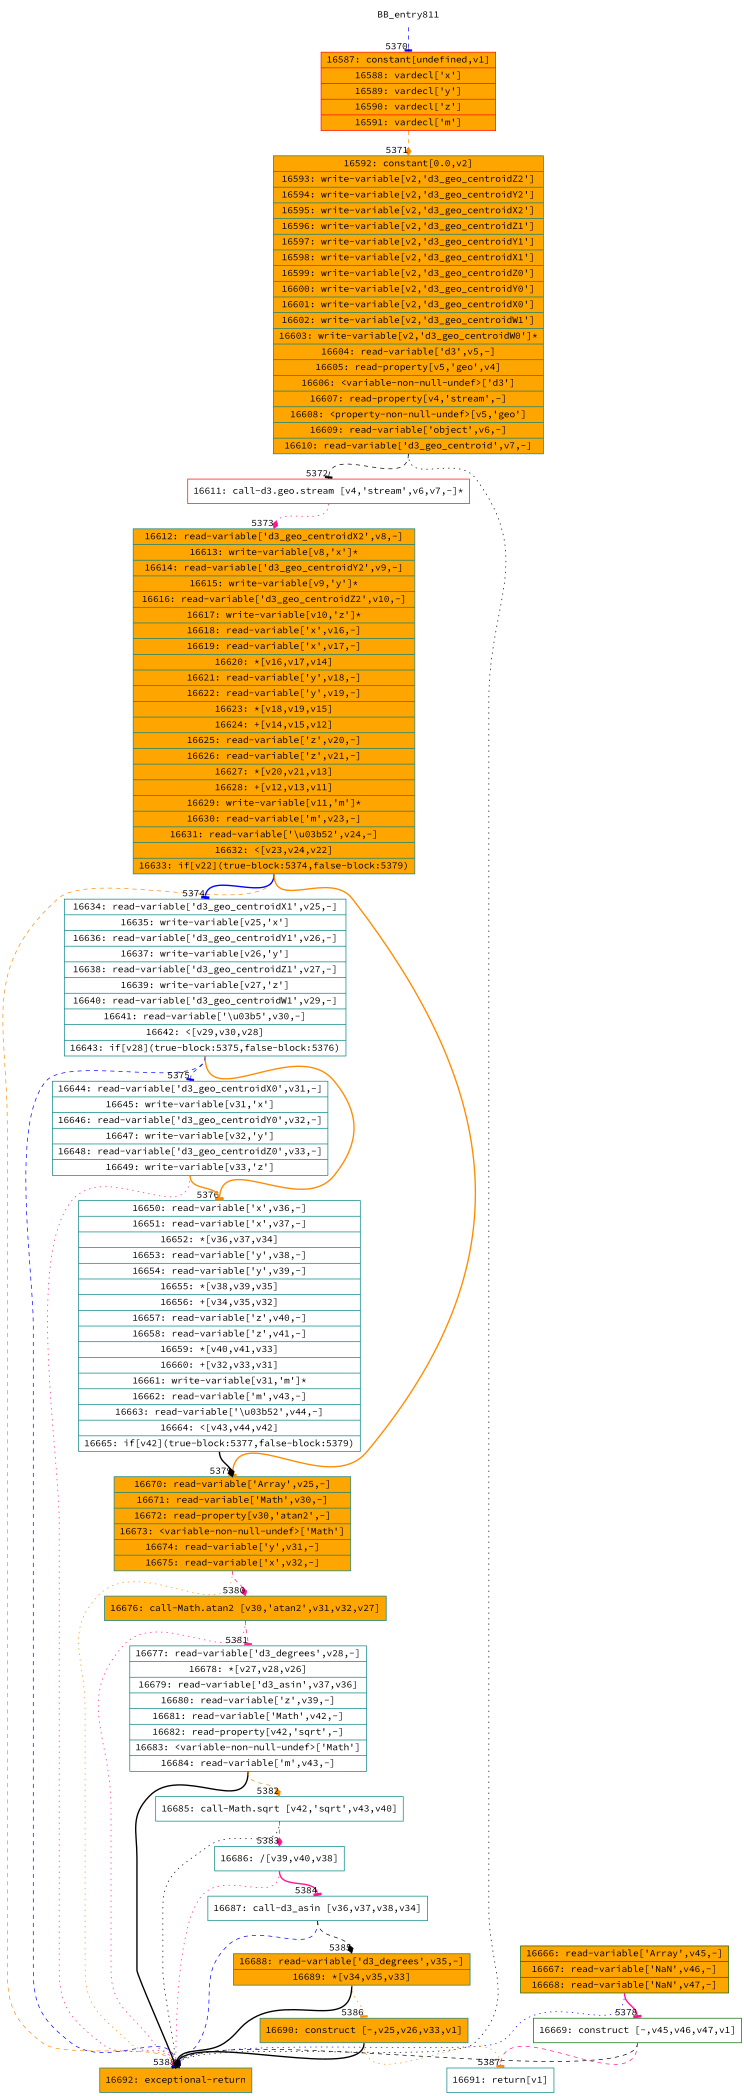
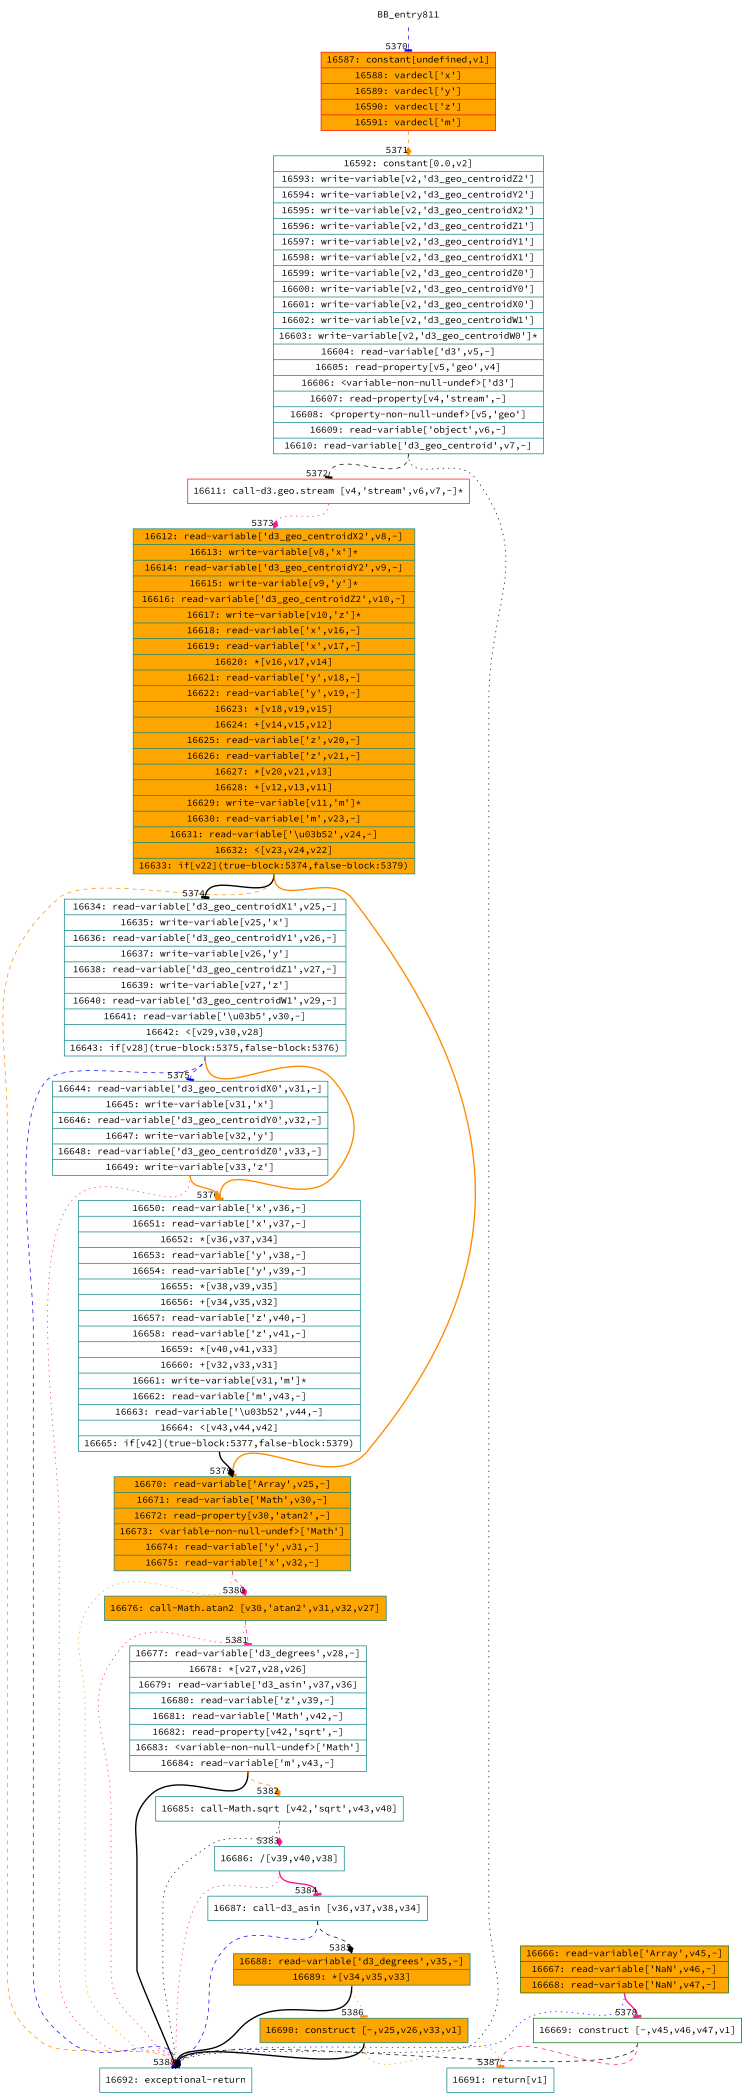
node "16592: constant[0.0,v2]": fillcolor orange -> white
edge "16612: read-variable['d3_geo_centroidX2',v8,-]" -> "16634: read-variable['d3_geo_centroidX1',v25,-]": color blue -> black
edge "16644: read-variable['d3_geo_centroidX0',v31,-]" -> "16650: read-variable['x',v36,-]": arrowhead tee -> diamond
node "16692: exceptional-return": fillcolor orange -> white
